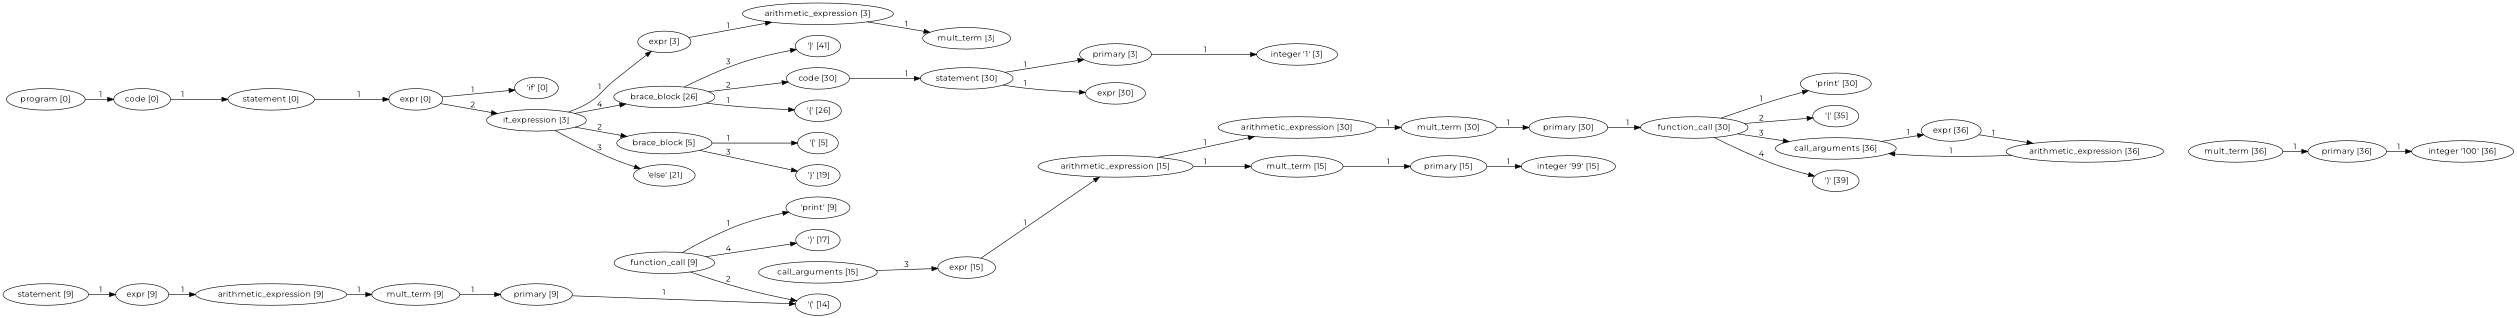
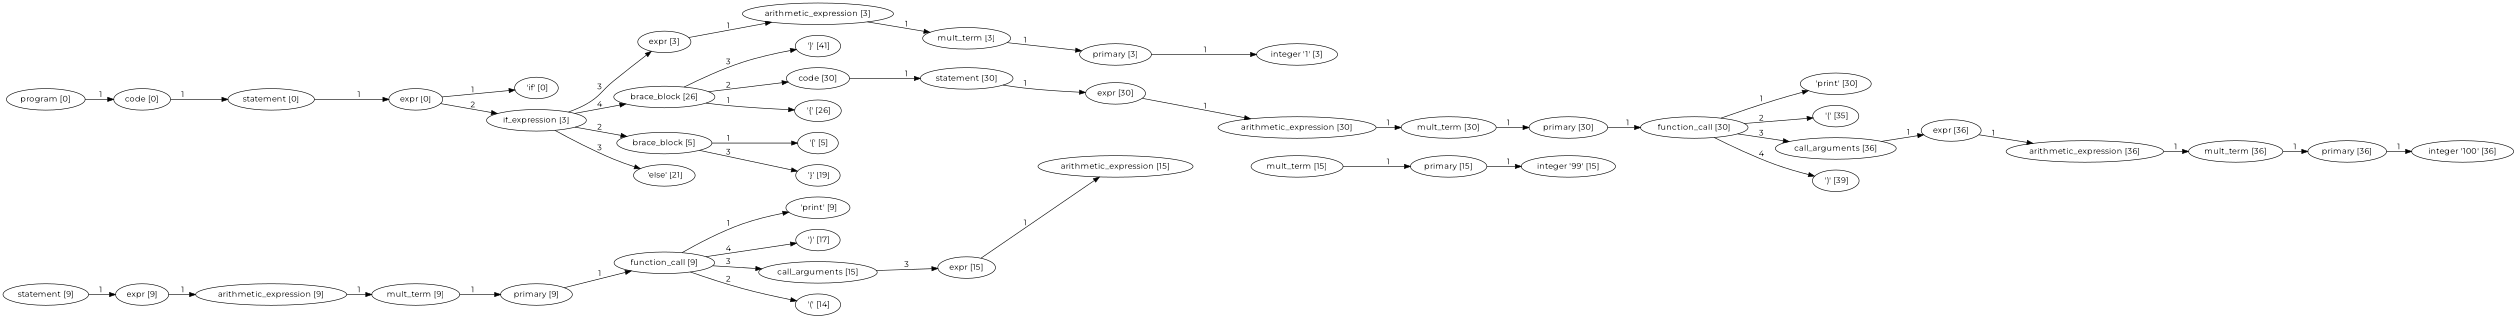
edge "statement [30]" -> "primary [3]": now "mult_term [3]" -> "primary [3]"
edge "if_expression [3]" -> "expr [3]": label "1" -> "3"
edge "arithmetic_expression [15]" -> "arithmetic_expression [30]": now "expr [30]" -> "arithmetic_expression [30]"
edge "arithmetic_expression [36]" -> "call_arguments [36]": now "arithmetic_expression [36]" -> "mult_term [36]"
edge "arithmetic_expression [15]" -> "mult_term [15]": removed, label "1"
edge "function_call [9]" -> "call_arguments [15]": added, label "3"
edge "primary [9]" -> "'(' [14]": now "primary [9]" -> "function_call [9]"
